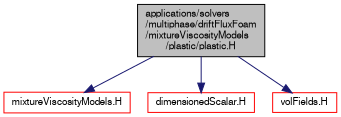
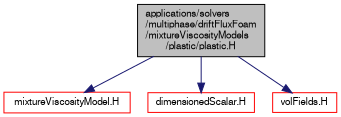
node "mixtureViscosityModels.H": label "mixtureViscosityModels.H" -> "mixtureViscosityModel.H"
